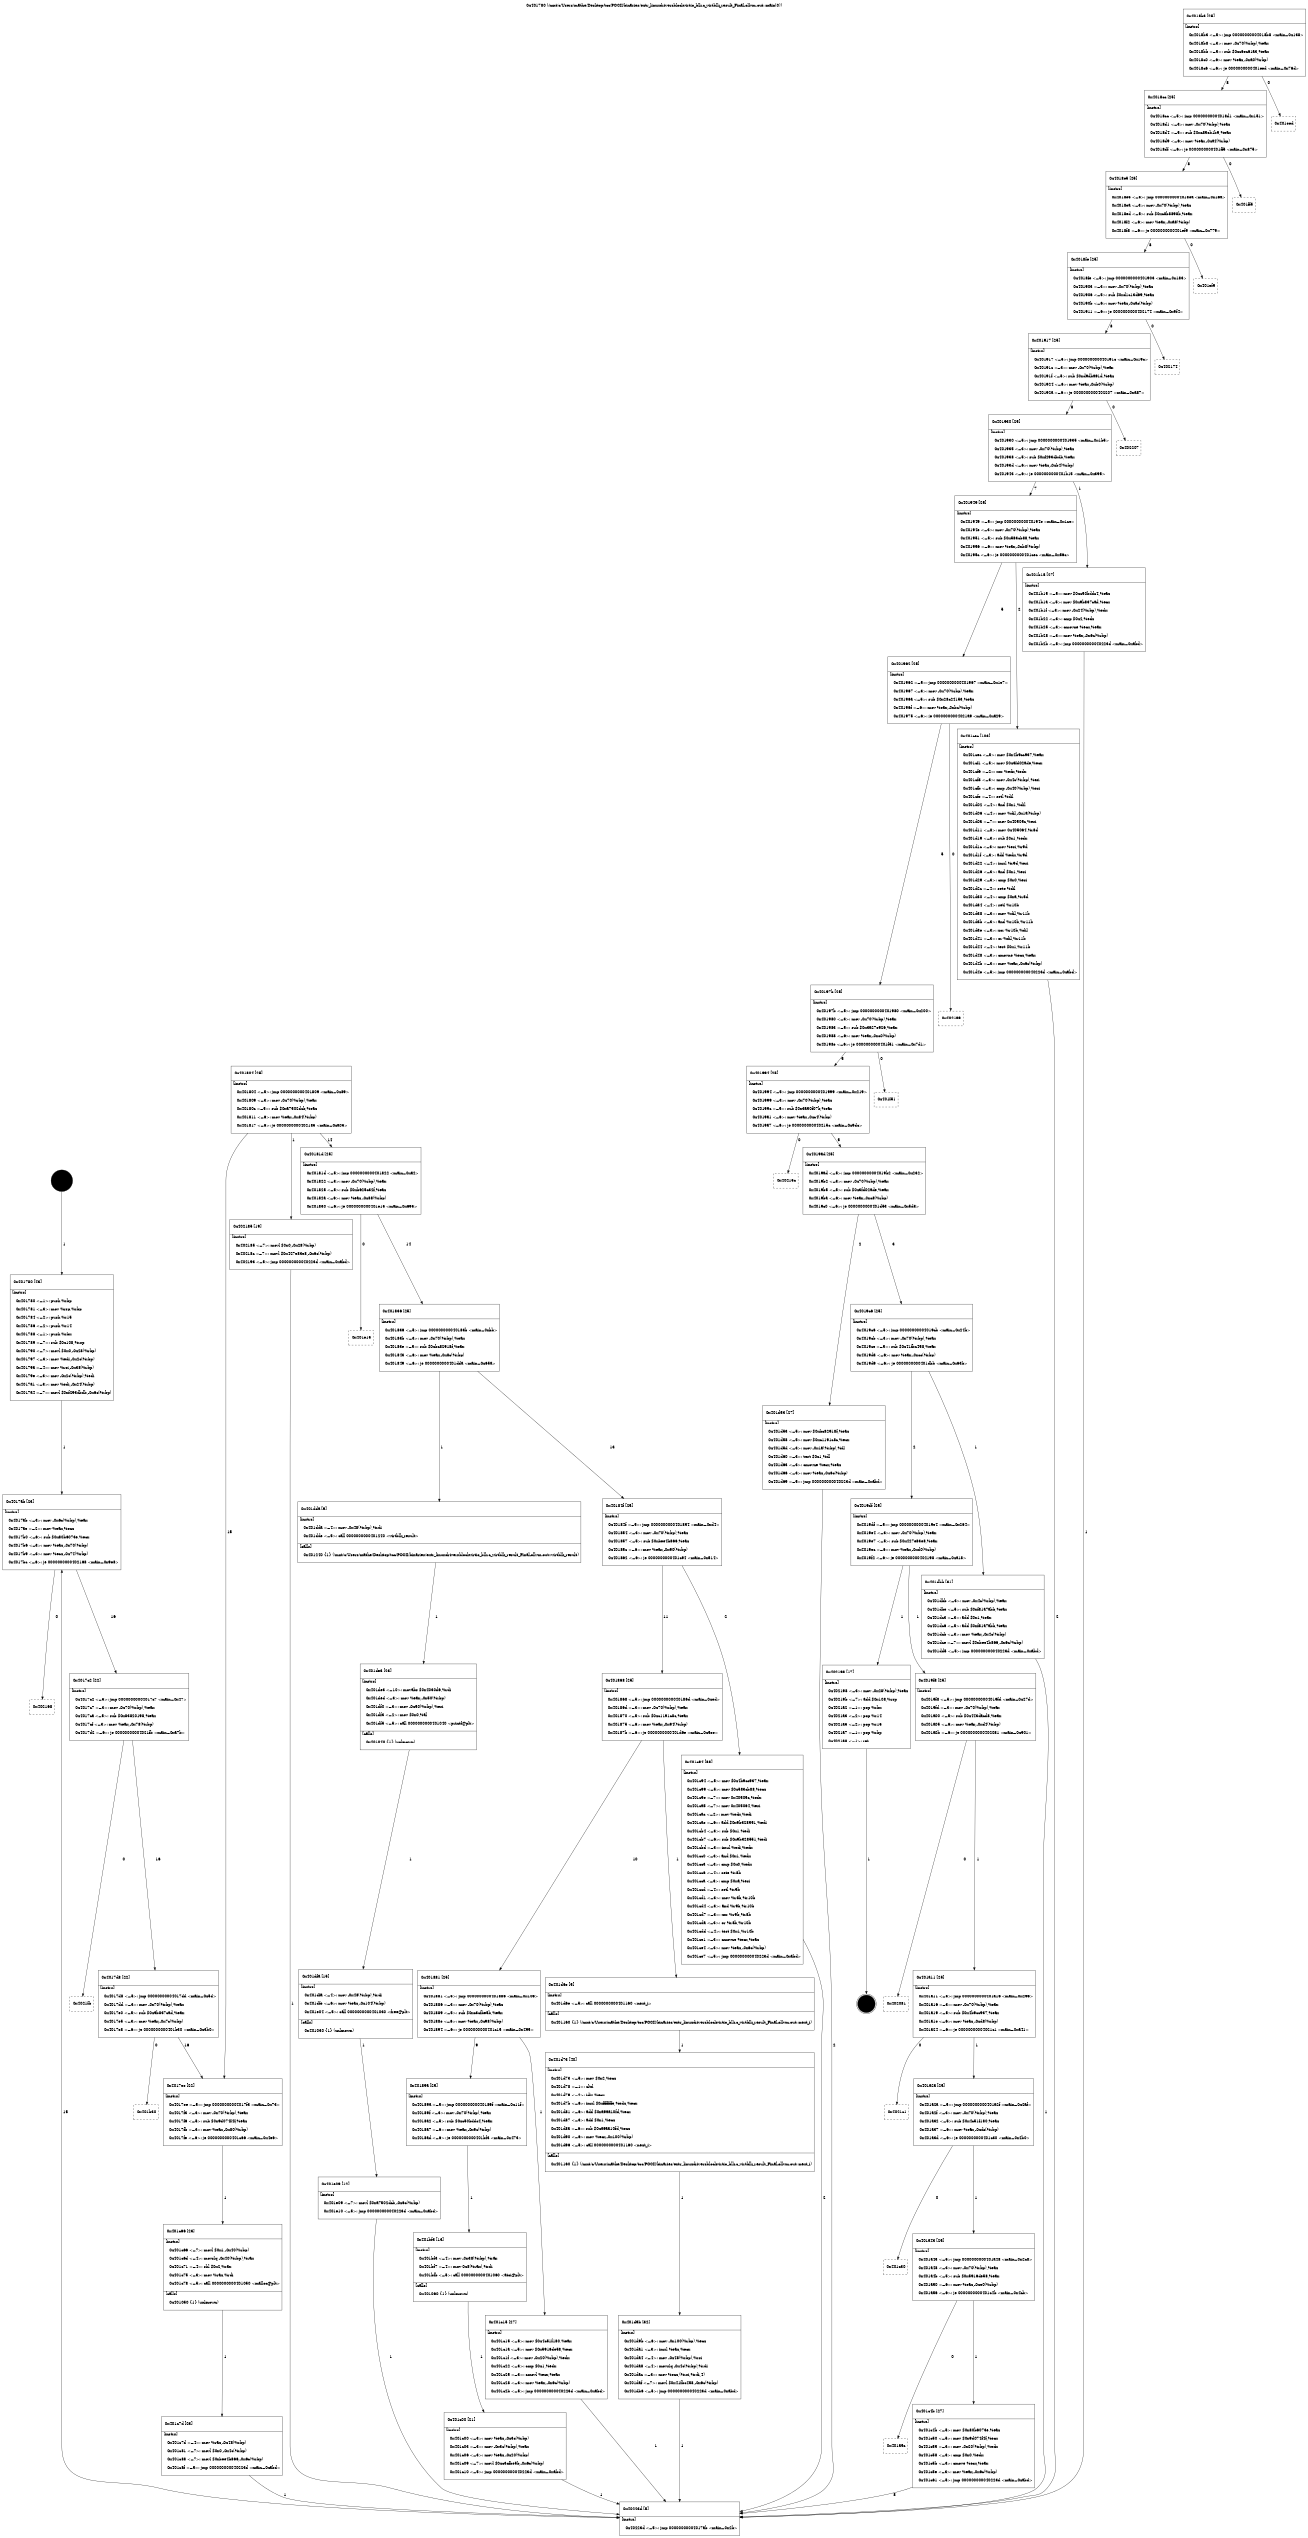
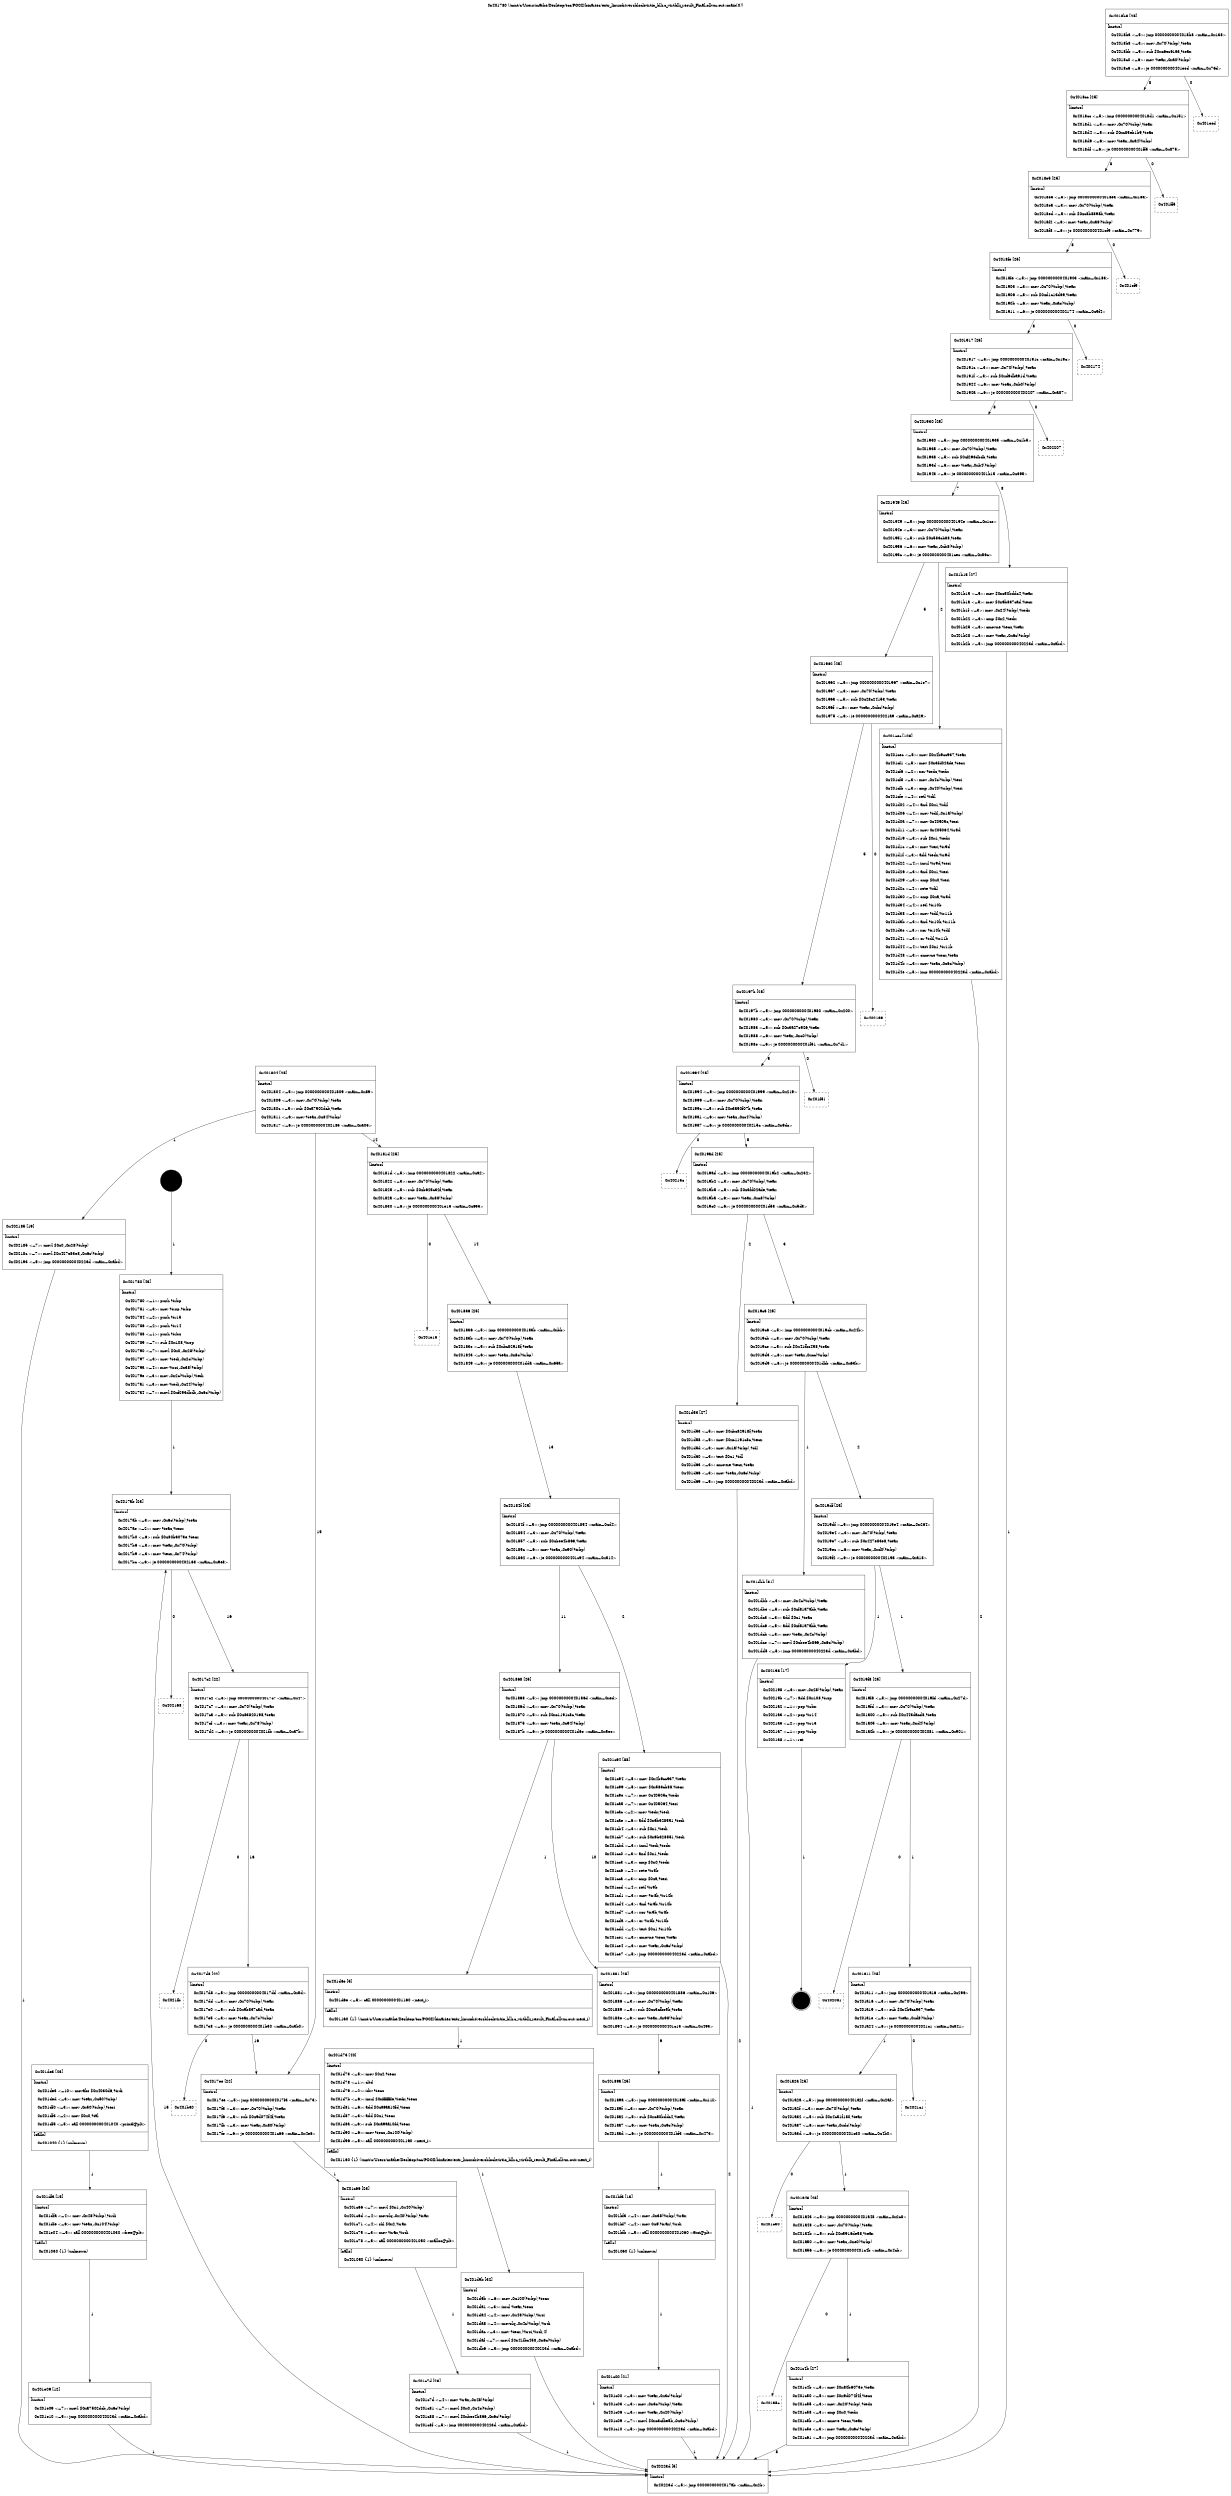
edge "0x401930 [25]" -> "0x401b15 [27]": label " 1" -> " 8"
node "0x401dda [9]": removed
node "0x401c15 [27]": removed
